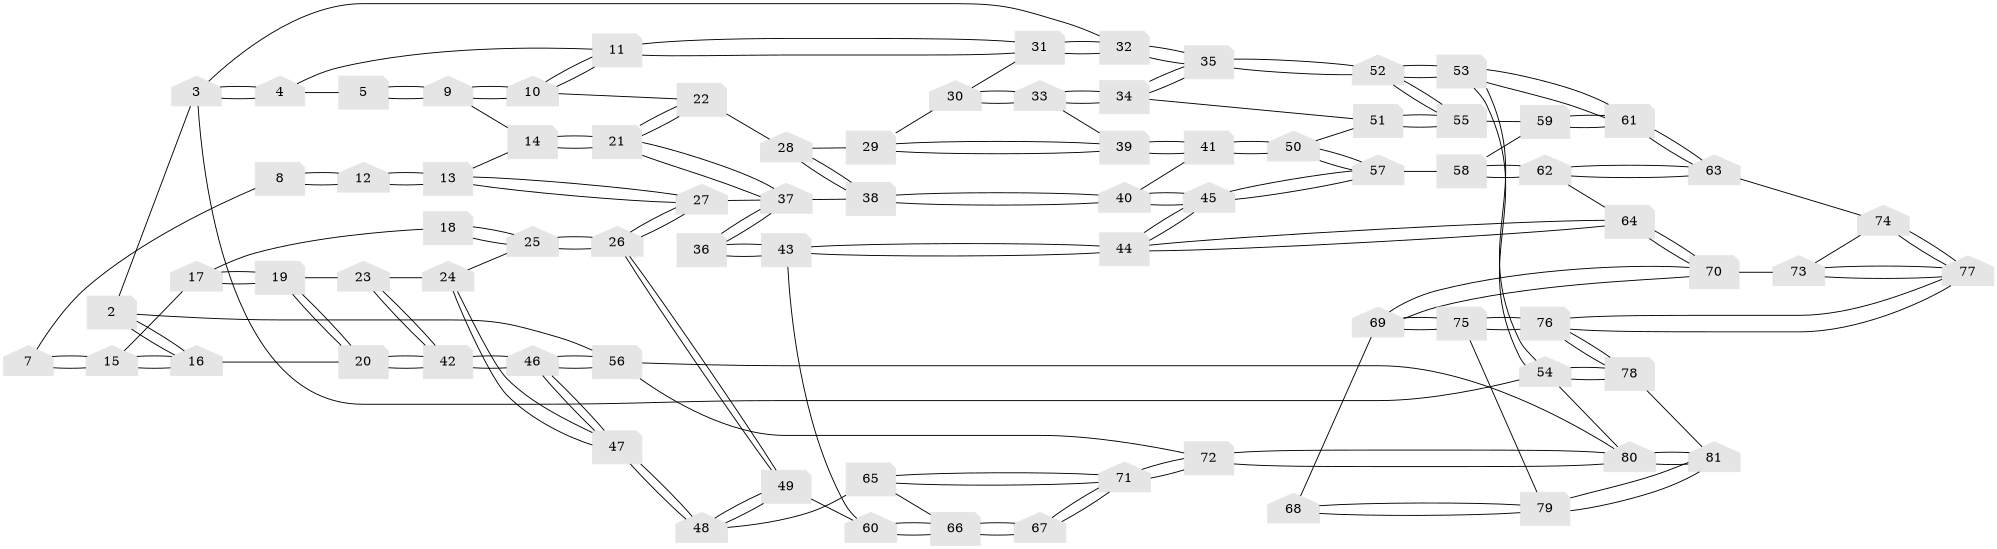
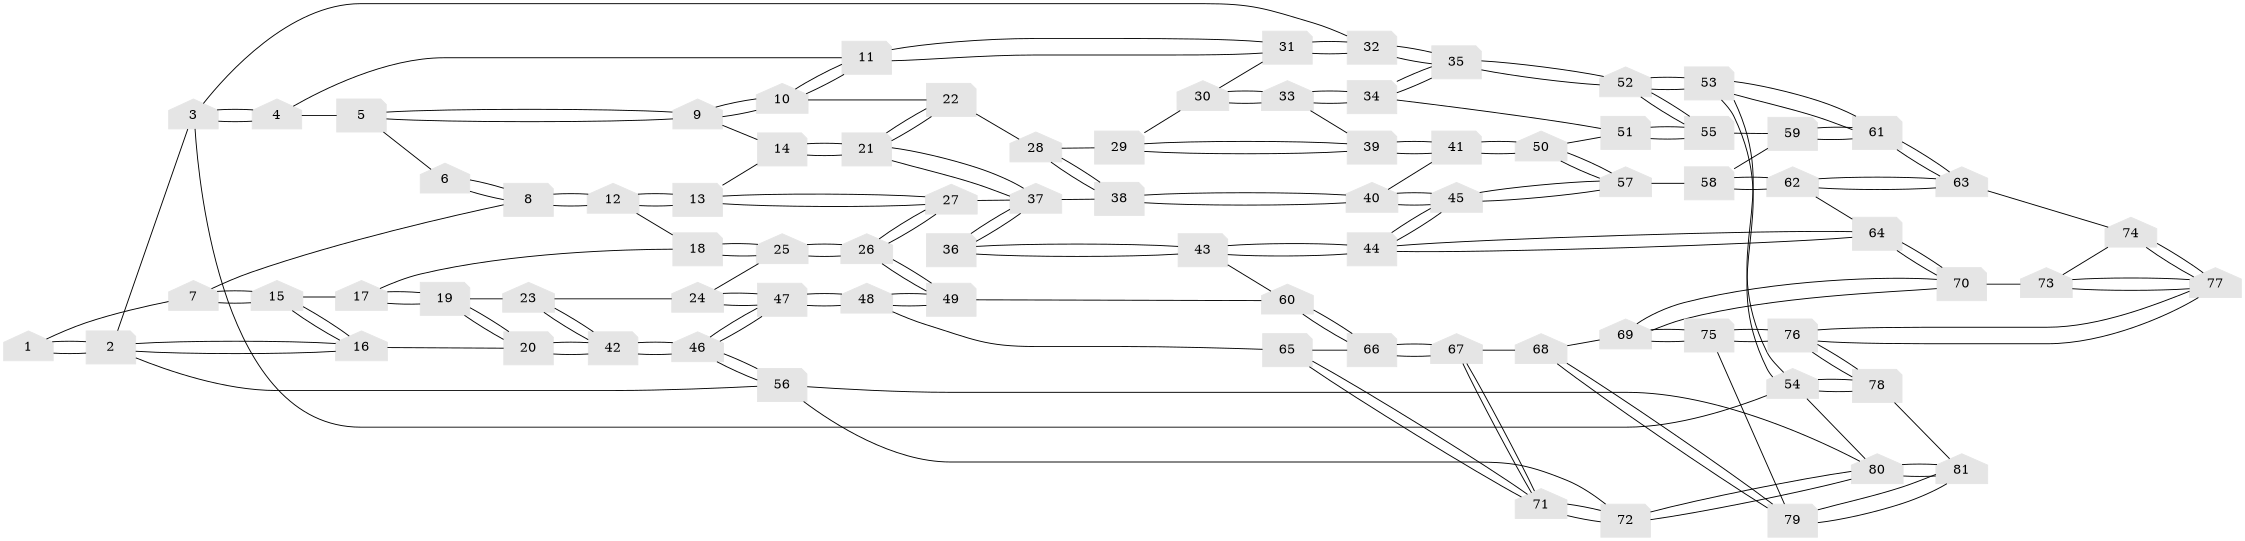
node "6": added
edge "12" -- "18": added
node "1": added
edge "67" -- "68": added
